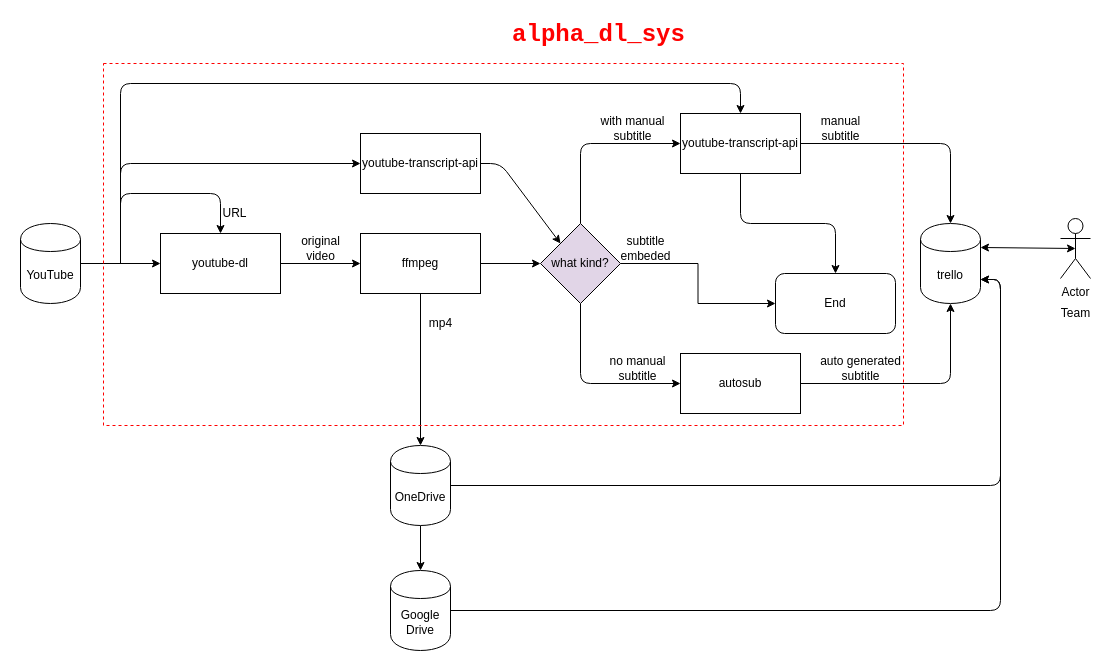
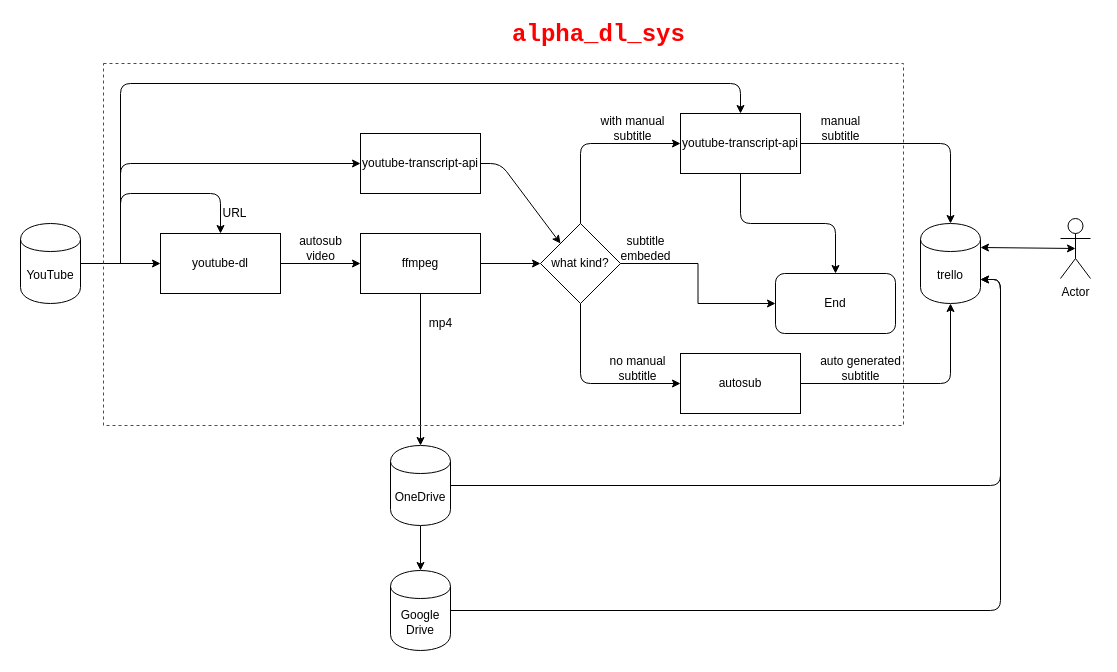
node "original video": label "original video" -> "autosub video"
node "what kind?": fillcolor #e1d5e7 -> #ffffff
node "Team": removed
